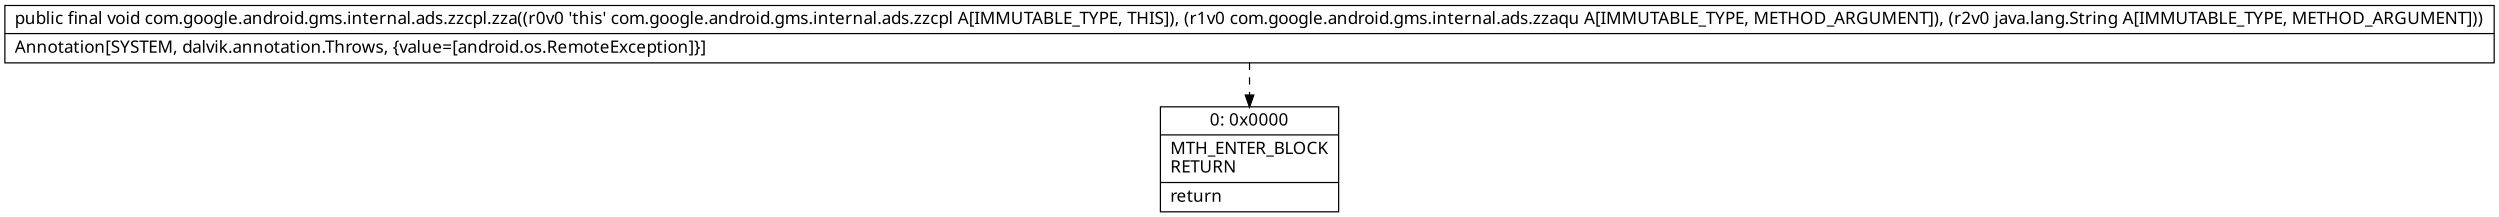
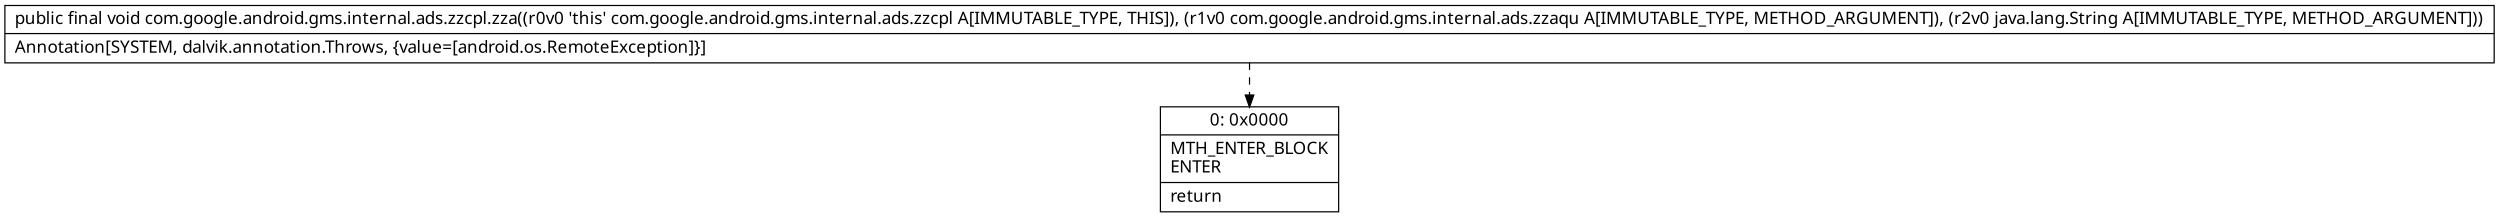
node "0: 0x0000": text "RETURN" -> "ENTER"
